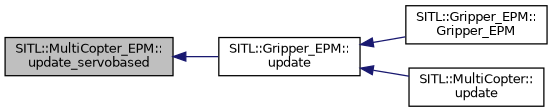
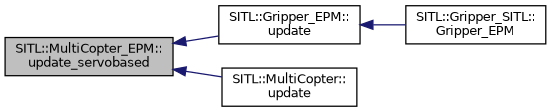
node "SITL::Gripper_EPM:: Gripper_EPM": label "SITL::Gripper_EPM:: Gripper_EPM" -> "SITL::Gripper_SITL:: Gripper_EPM"
edge "SITL::MultiCopter:: update" -> "SITL::Gripper_EPM:: update": now "SITL::MultiCopter:: update" -> "SITL::MultiCopter_EPM:: update_servobased"
